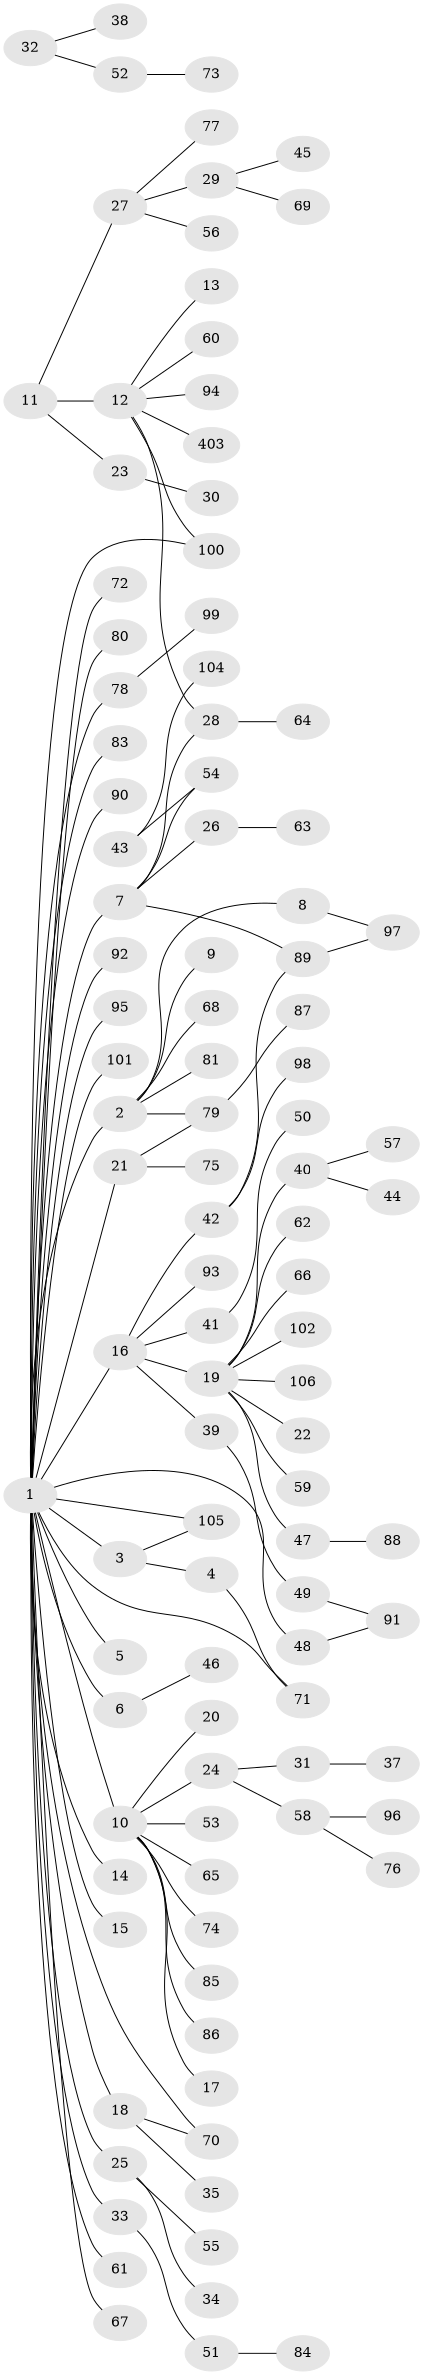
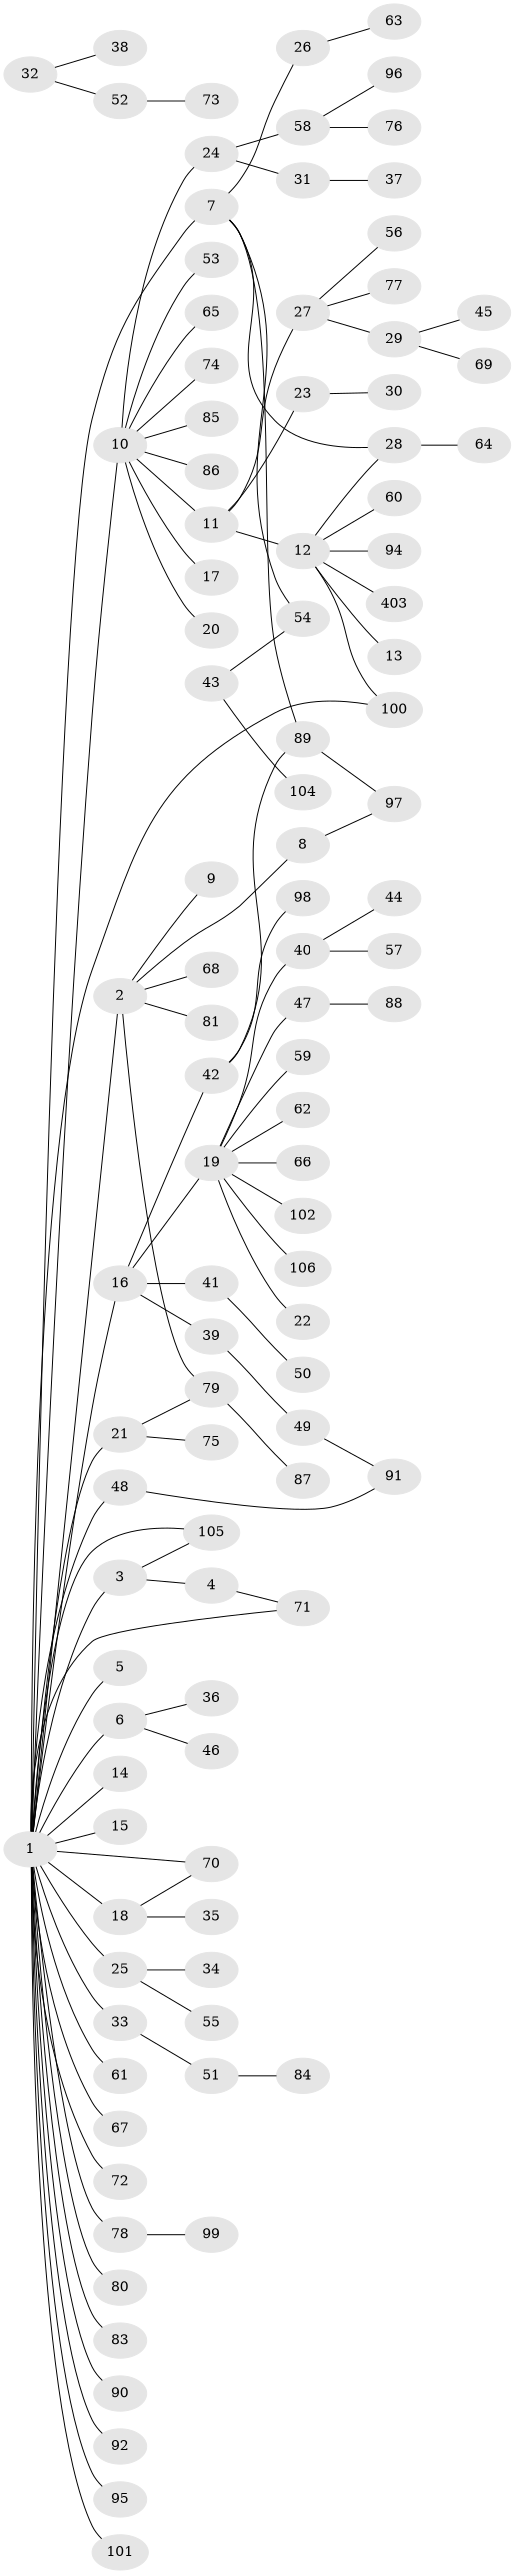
edge "10" -- "11": added
node "93": removed
node "36": added
